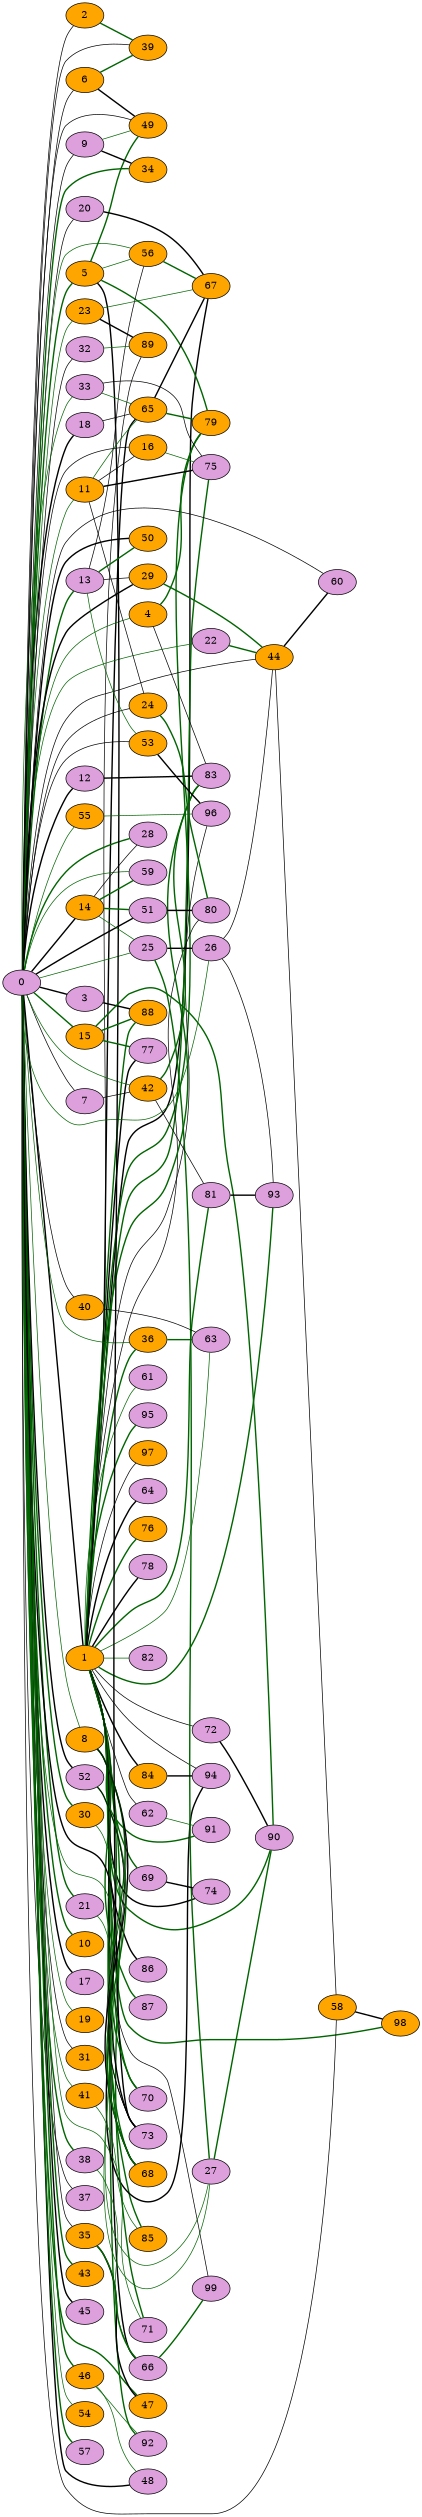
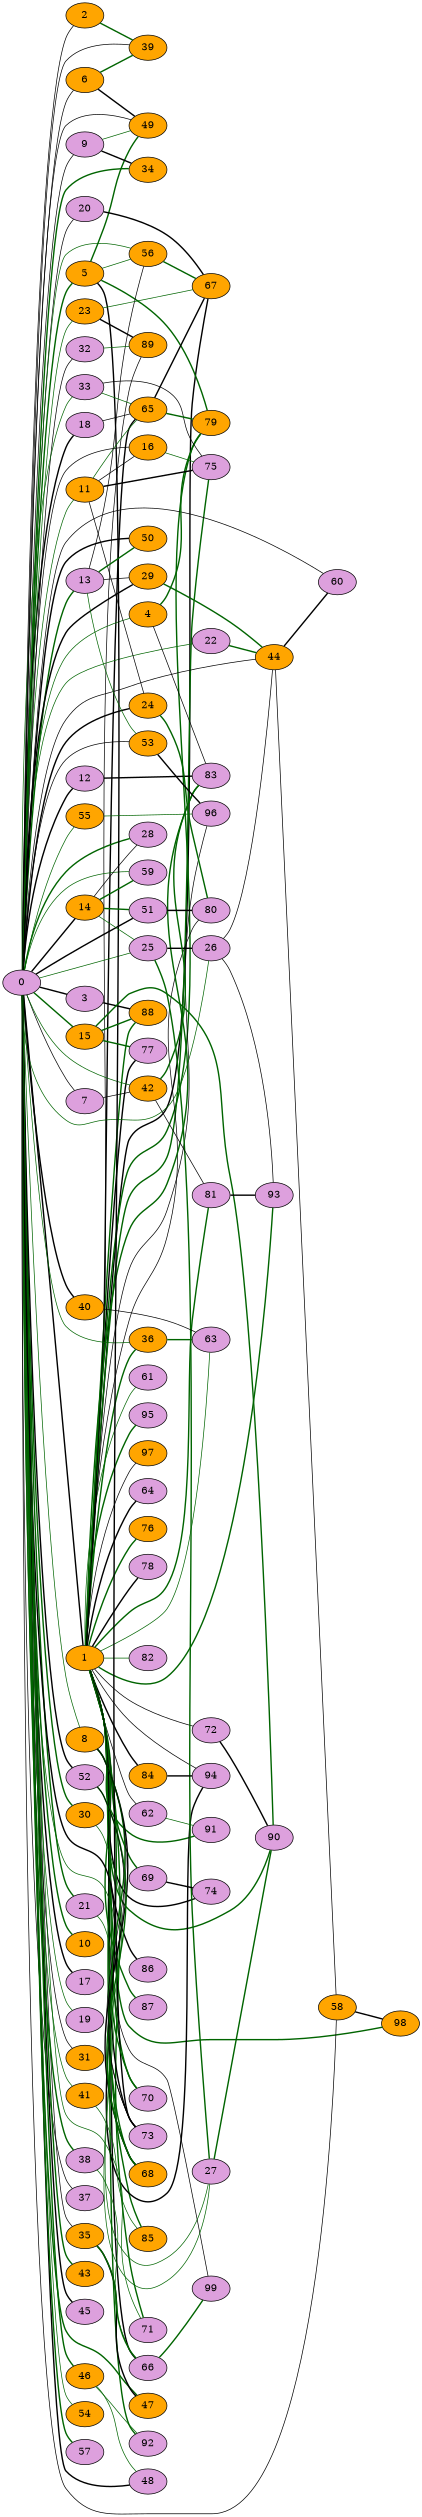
edge "24" -- "0": style solid -> bold
edge "0" -- "40": style solid -> bold
node "19": fillcolor orange -> plum
